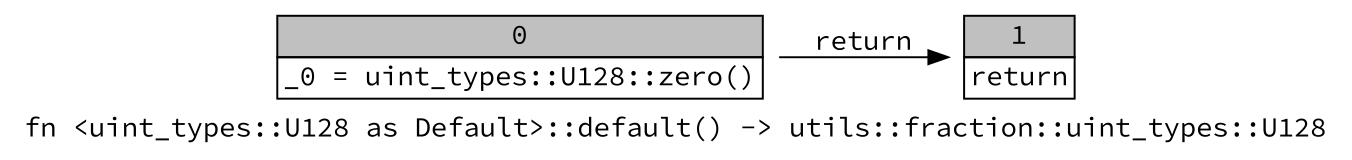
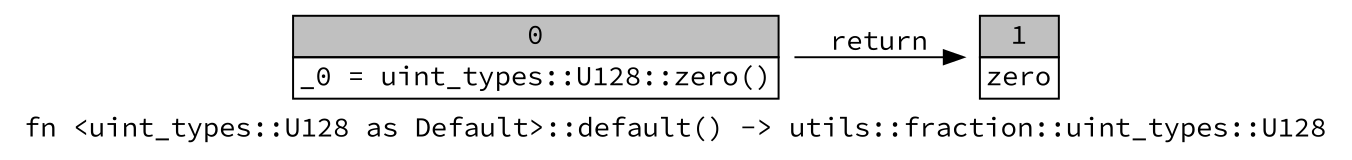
node "1": text "return" -> "zero"
